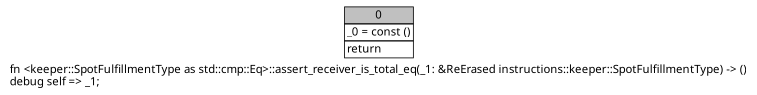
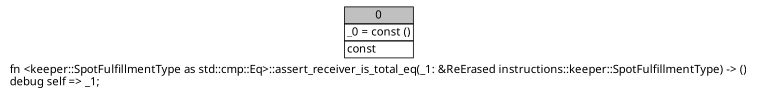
node "0": text "return" -> "const"
